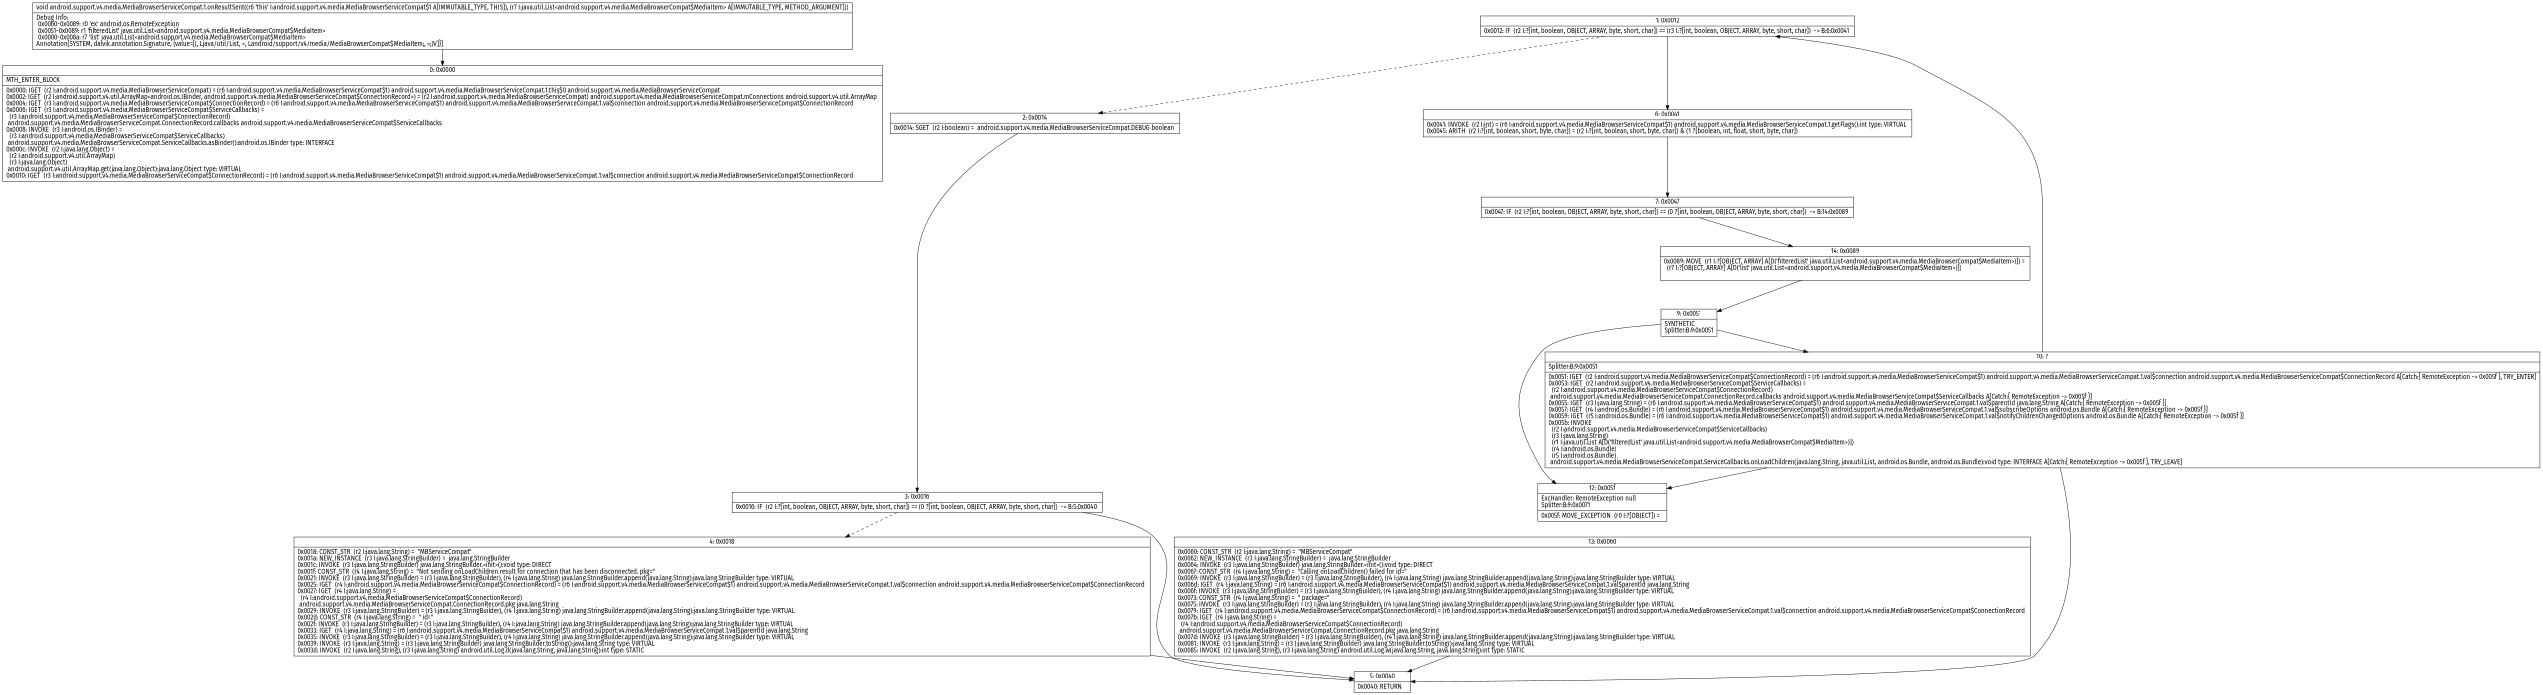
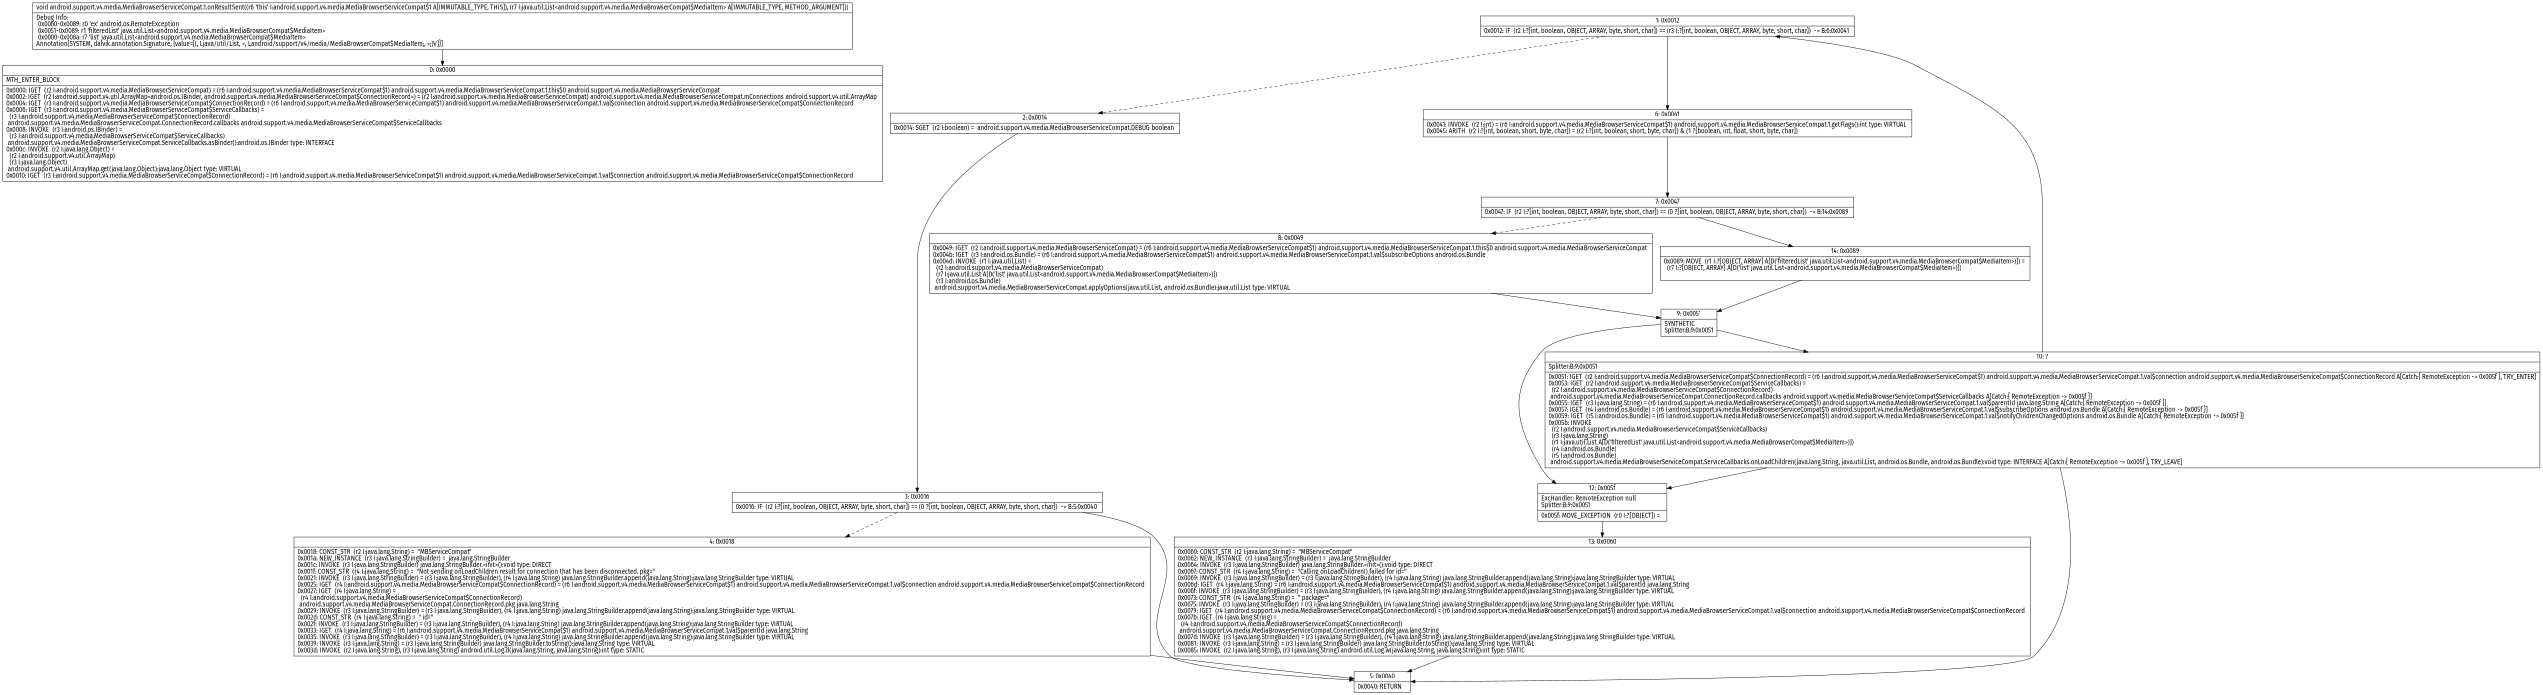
node "8: 0x0049": added
node "12: 0x005f": text "Splitter:B:9:0x0071" -> "Splitter:B:9:0x0051"
edge "12: 0x005f" -> "13: 0x0060": added
